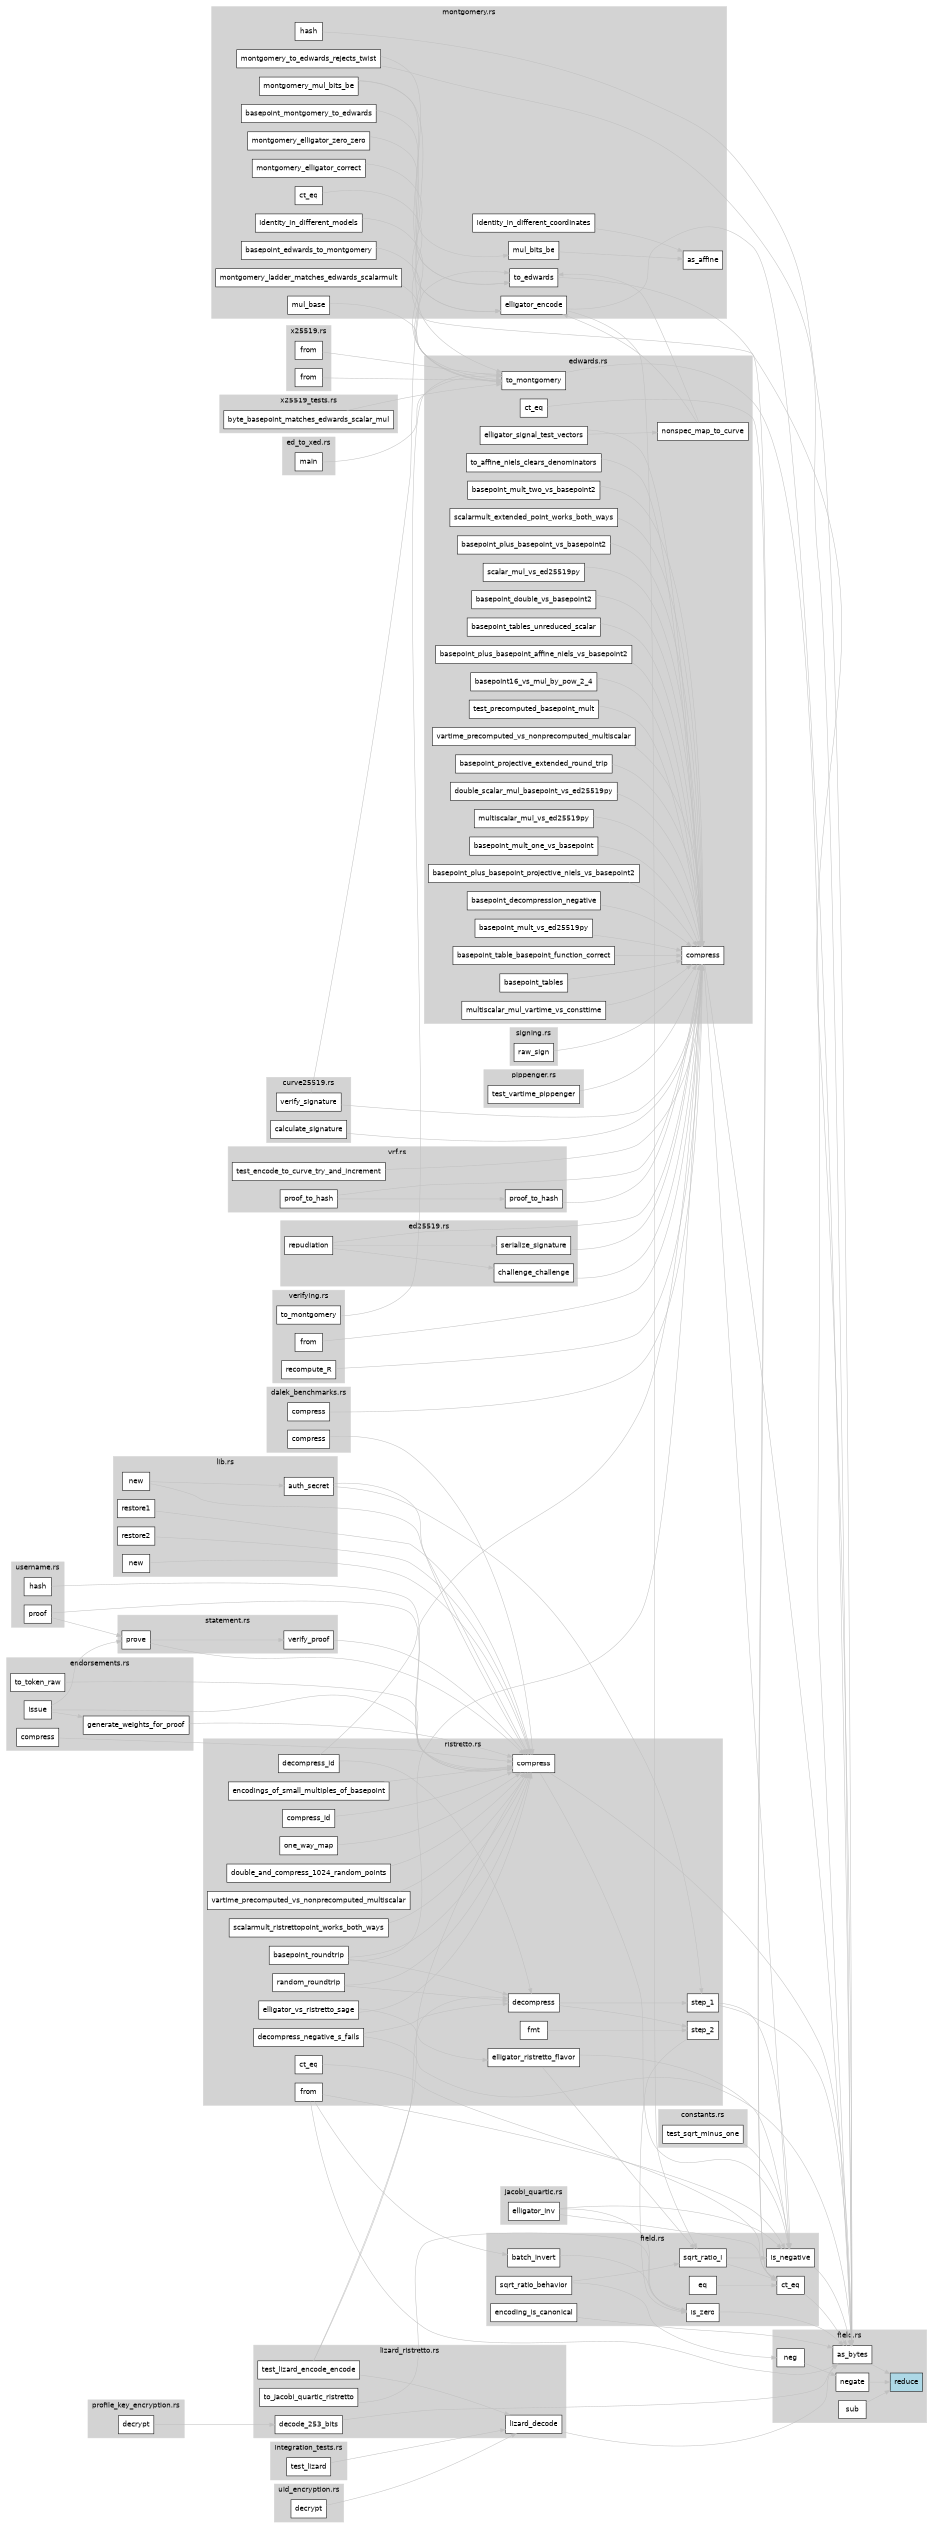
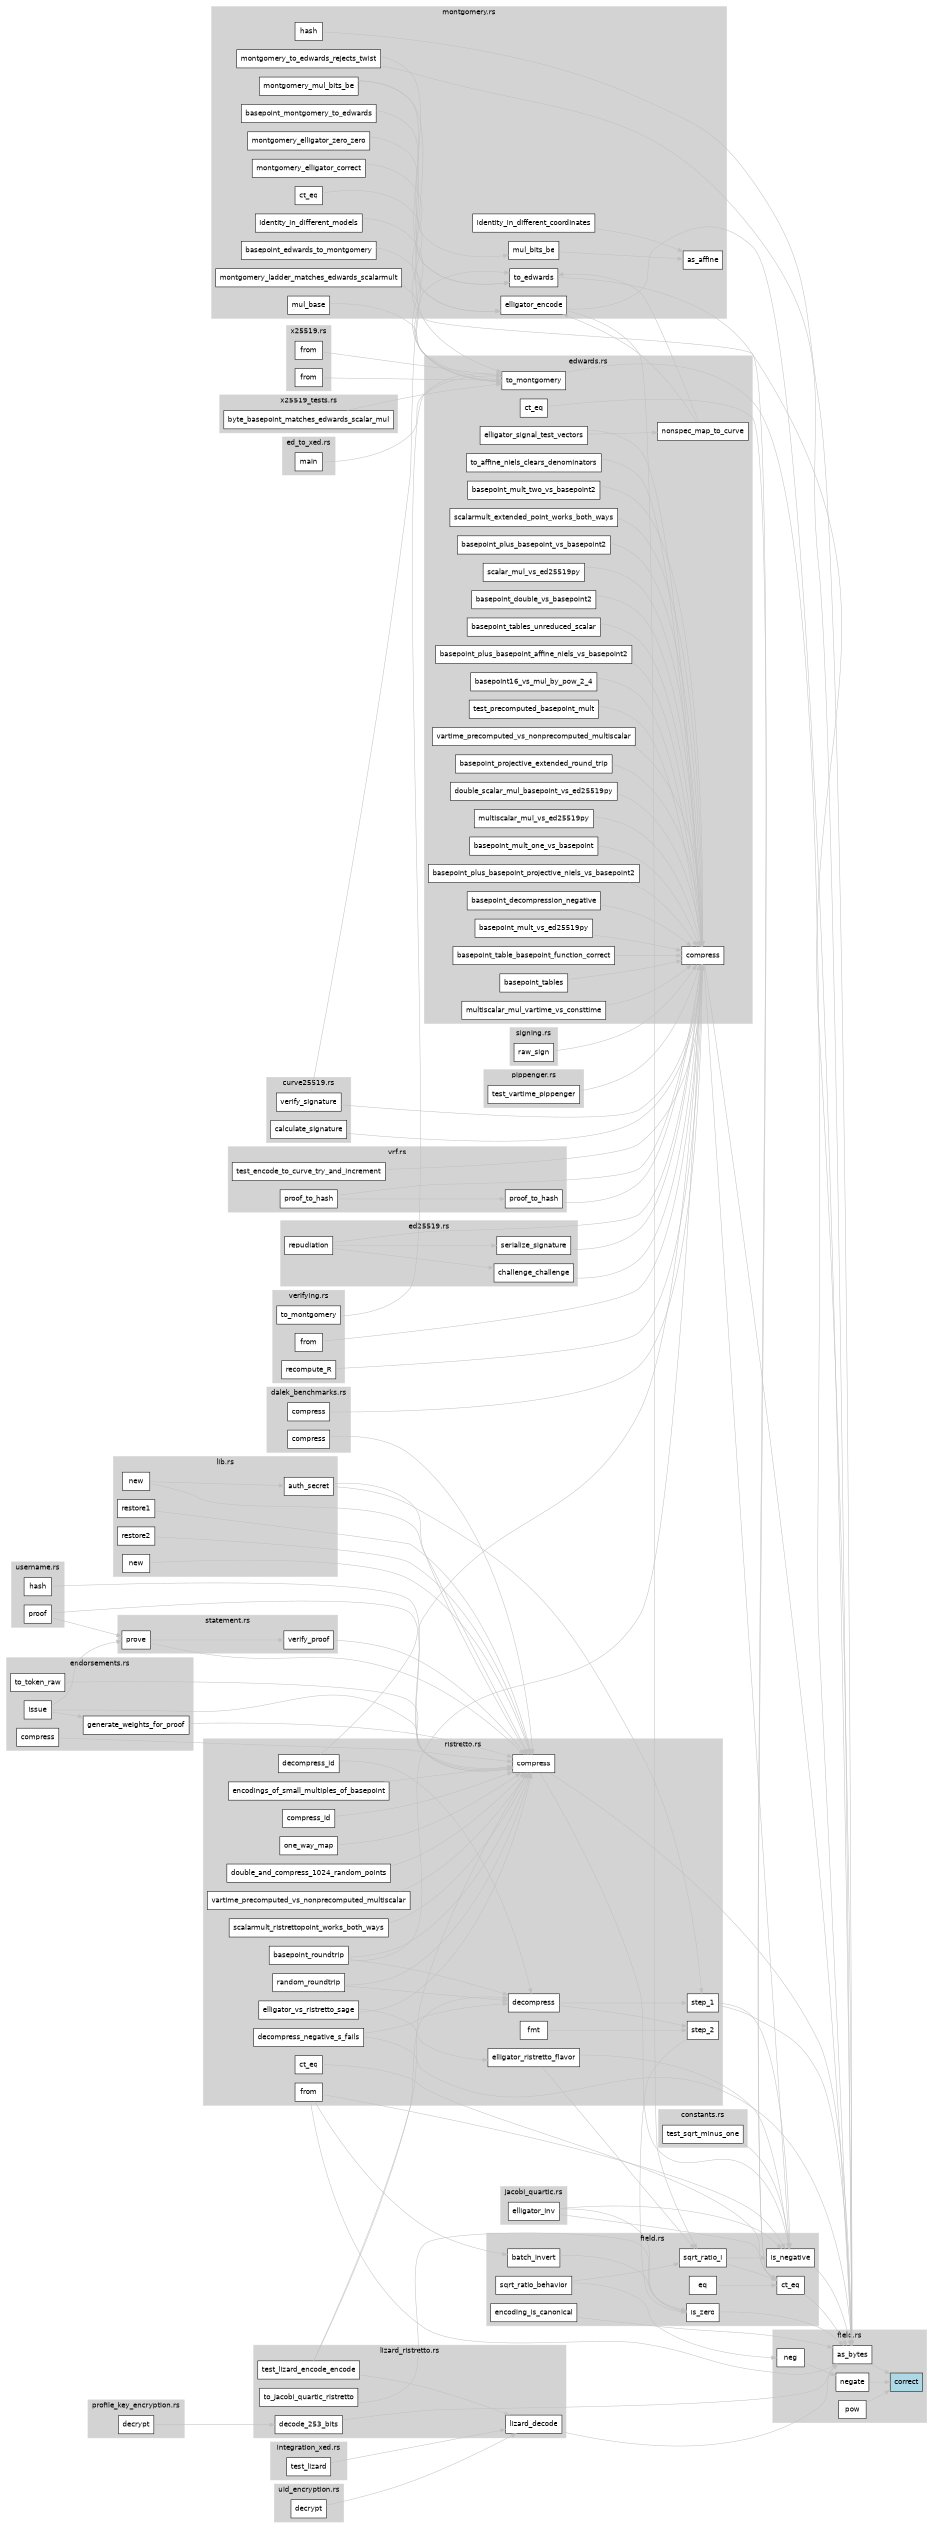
node "reduce": label "reduce" -> "correct"
node "sub": label "sub" -> "pow"
cluster "integration_tests.rs": label "integration_tests.rs" -> "integration_xed.rs"
